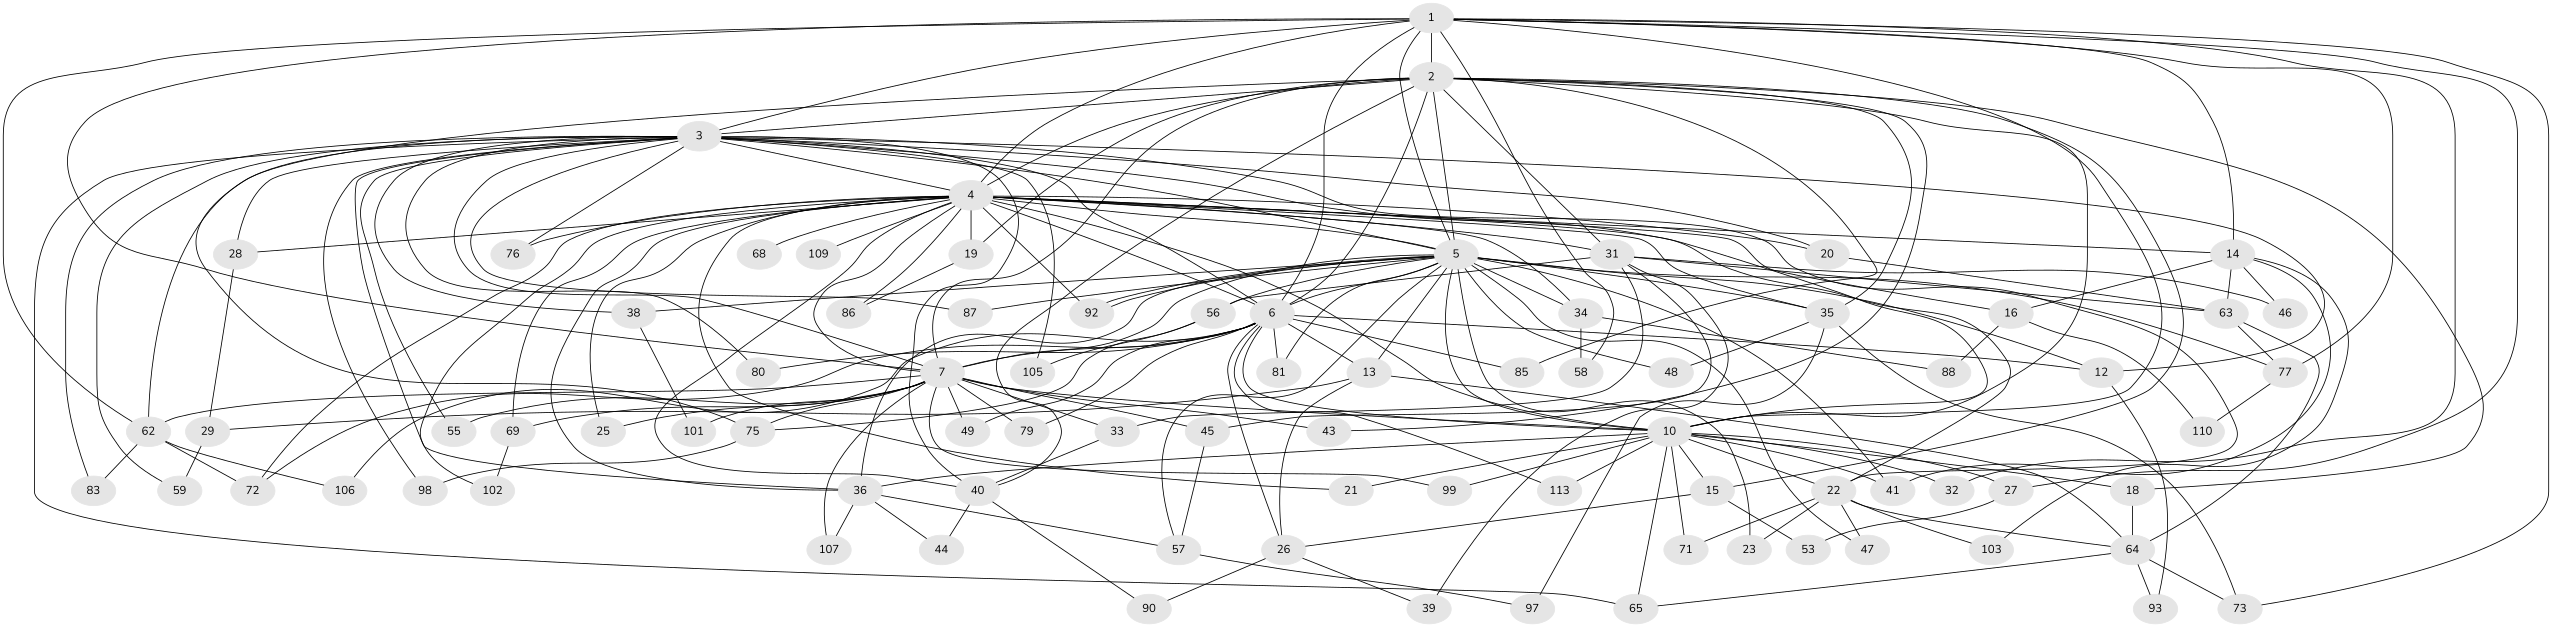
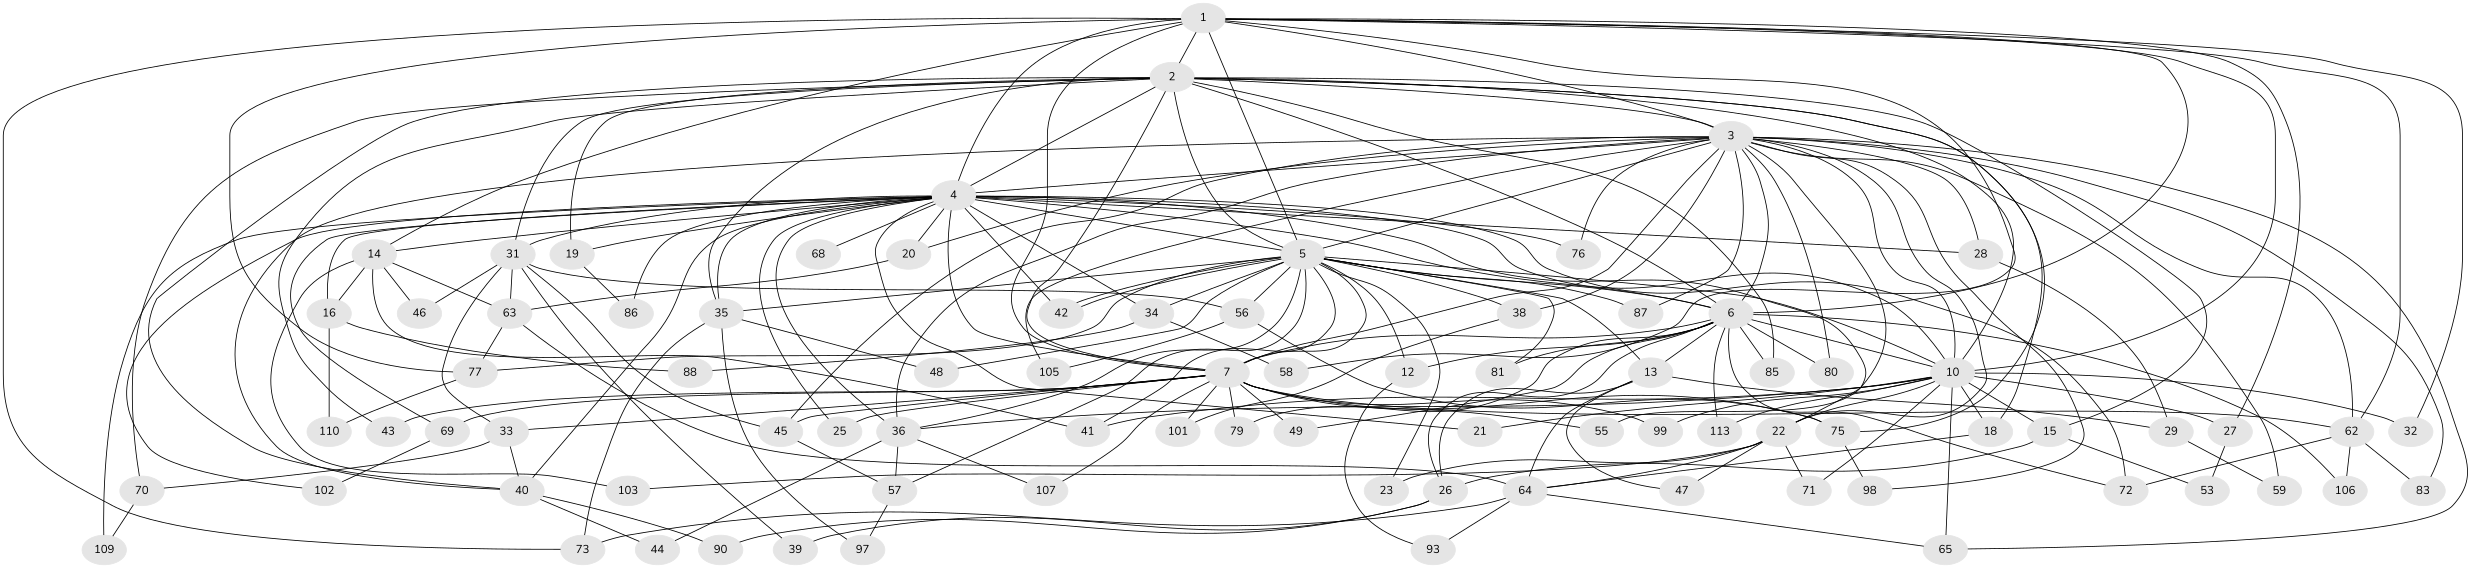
edge "3" -- "12": now "3" -- "45"
node "92": label "92" -> "42"
edge "5" -- "47": now "13" -- "47"
edge "7" -- "10": removed
node "70": added
